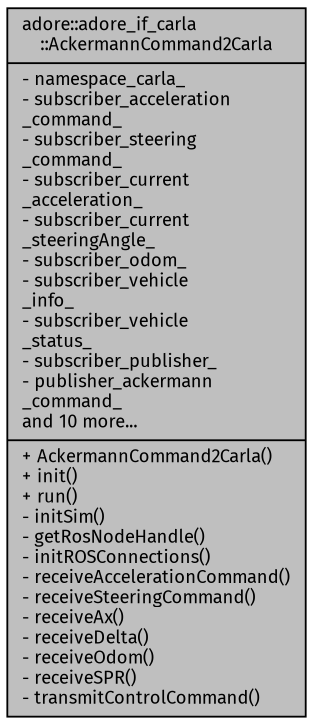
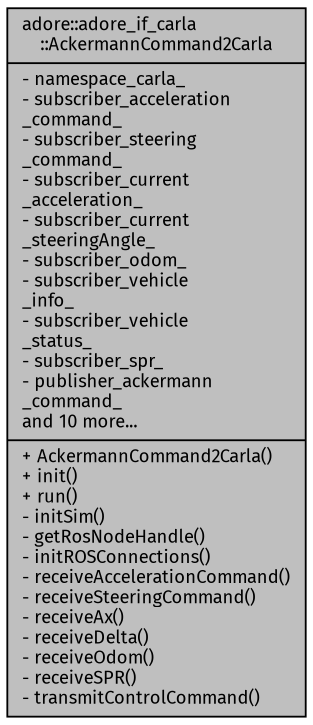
node "adore::adore_if_carla": text "- subscriber_publisher_" -> "- subscriber_spr_"
